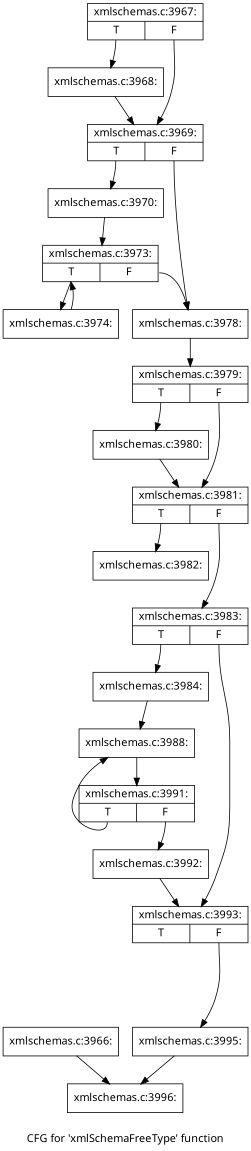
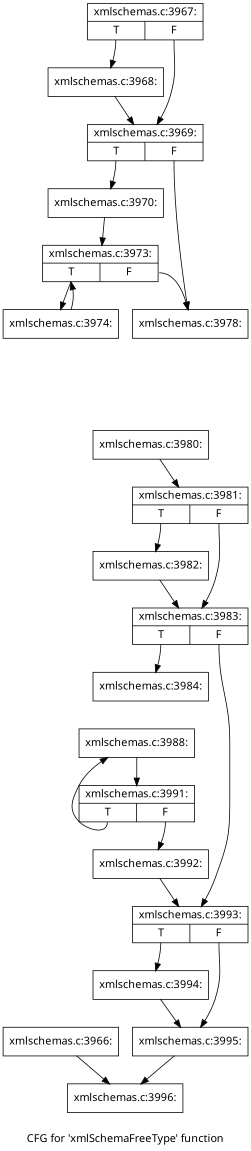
node "xmlschemas.c:3979:": removed
edge "xmlschemas.c:3982:" -> "xmlschemas.c:3983:": added
edge "xmlschemas.c:3984:" -> "xmlschemas.c:3988:": removed
node "xmlschemas.c:3994:": added
